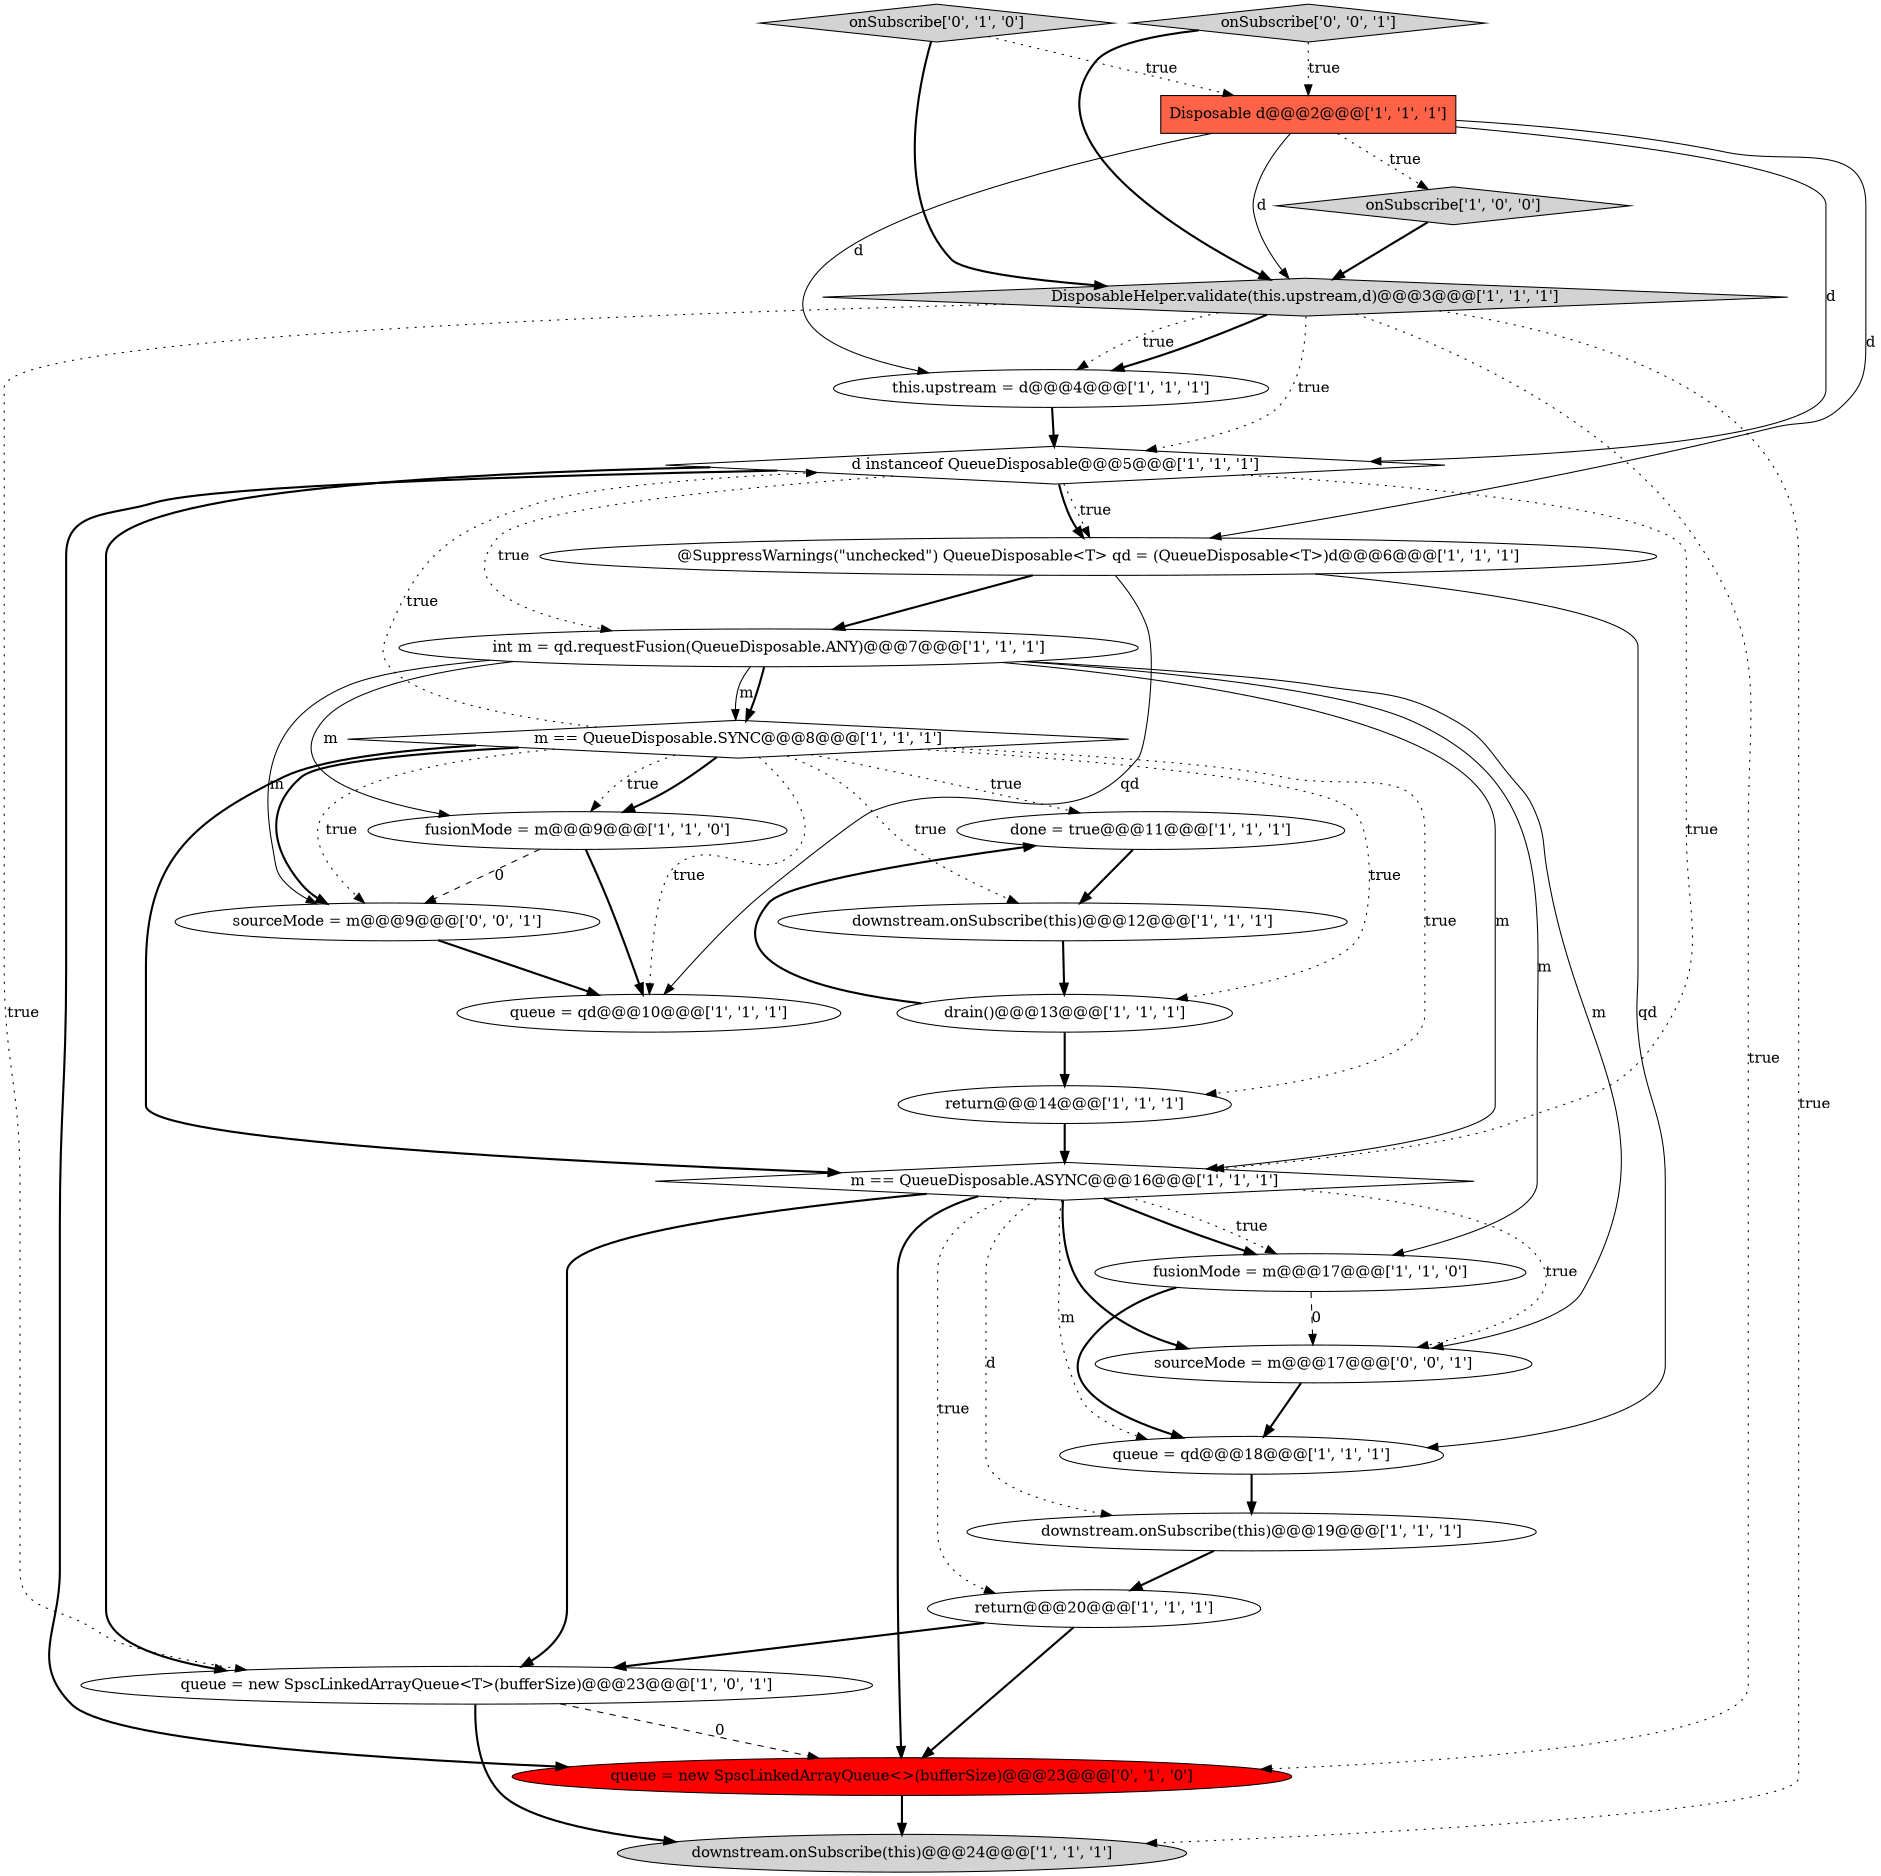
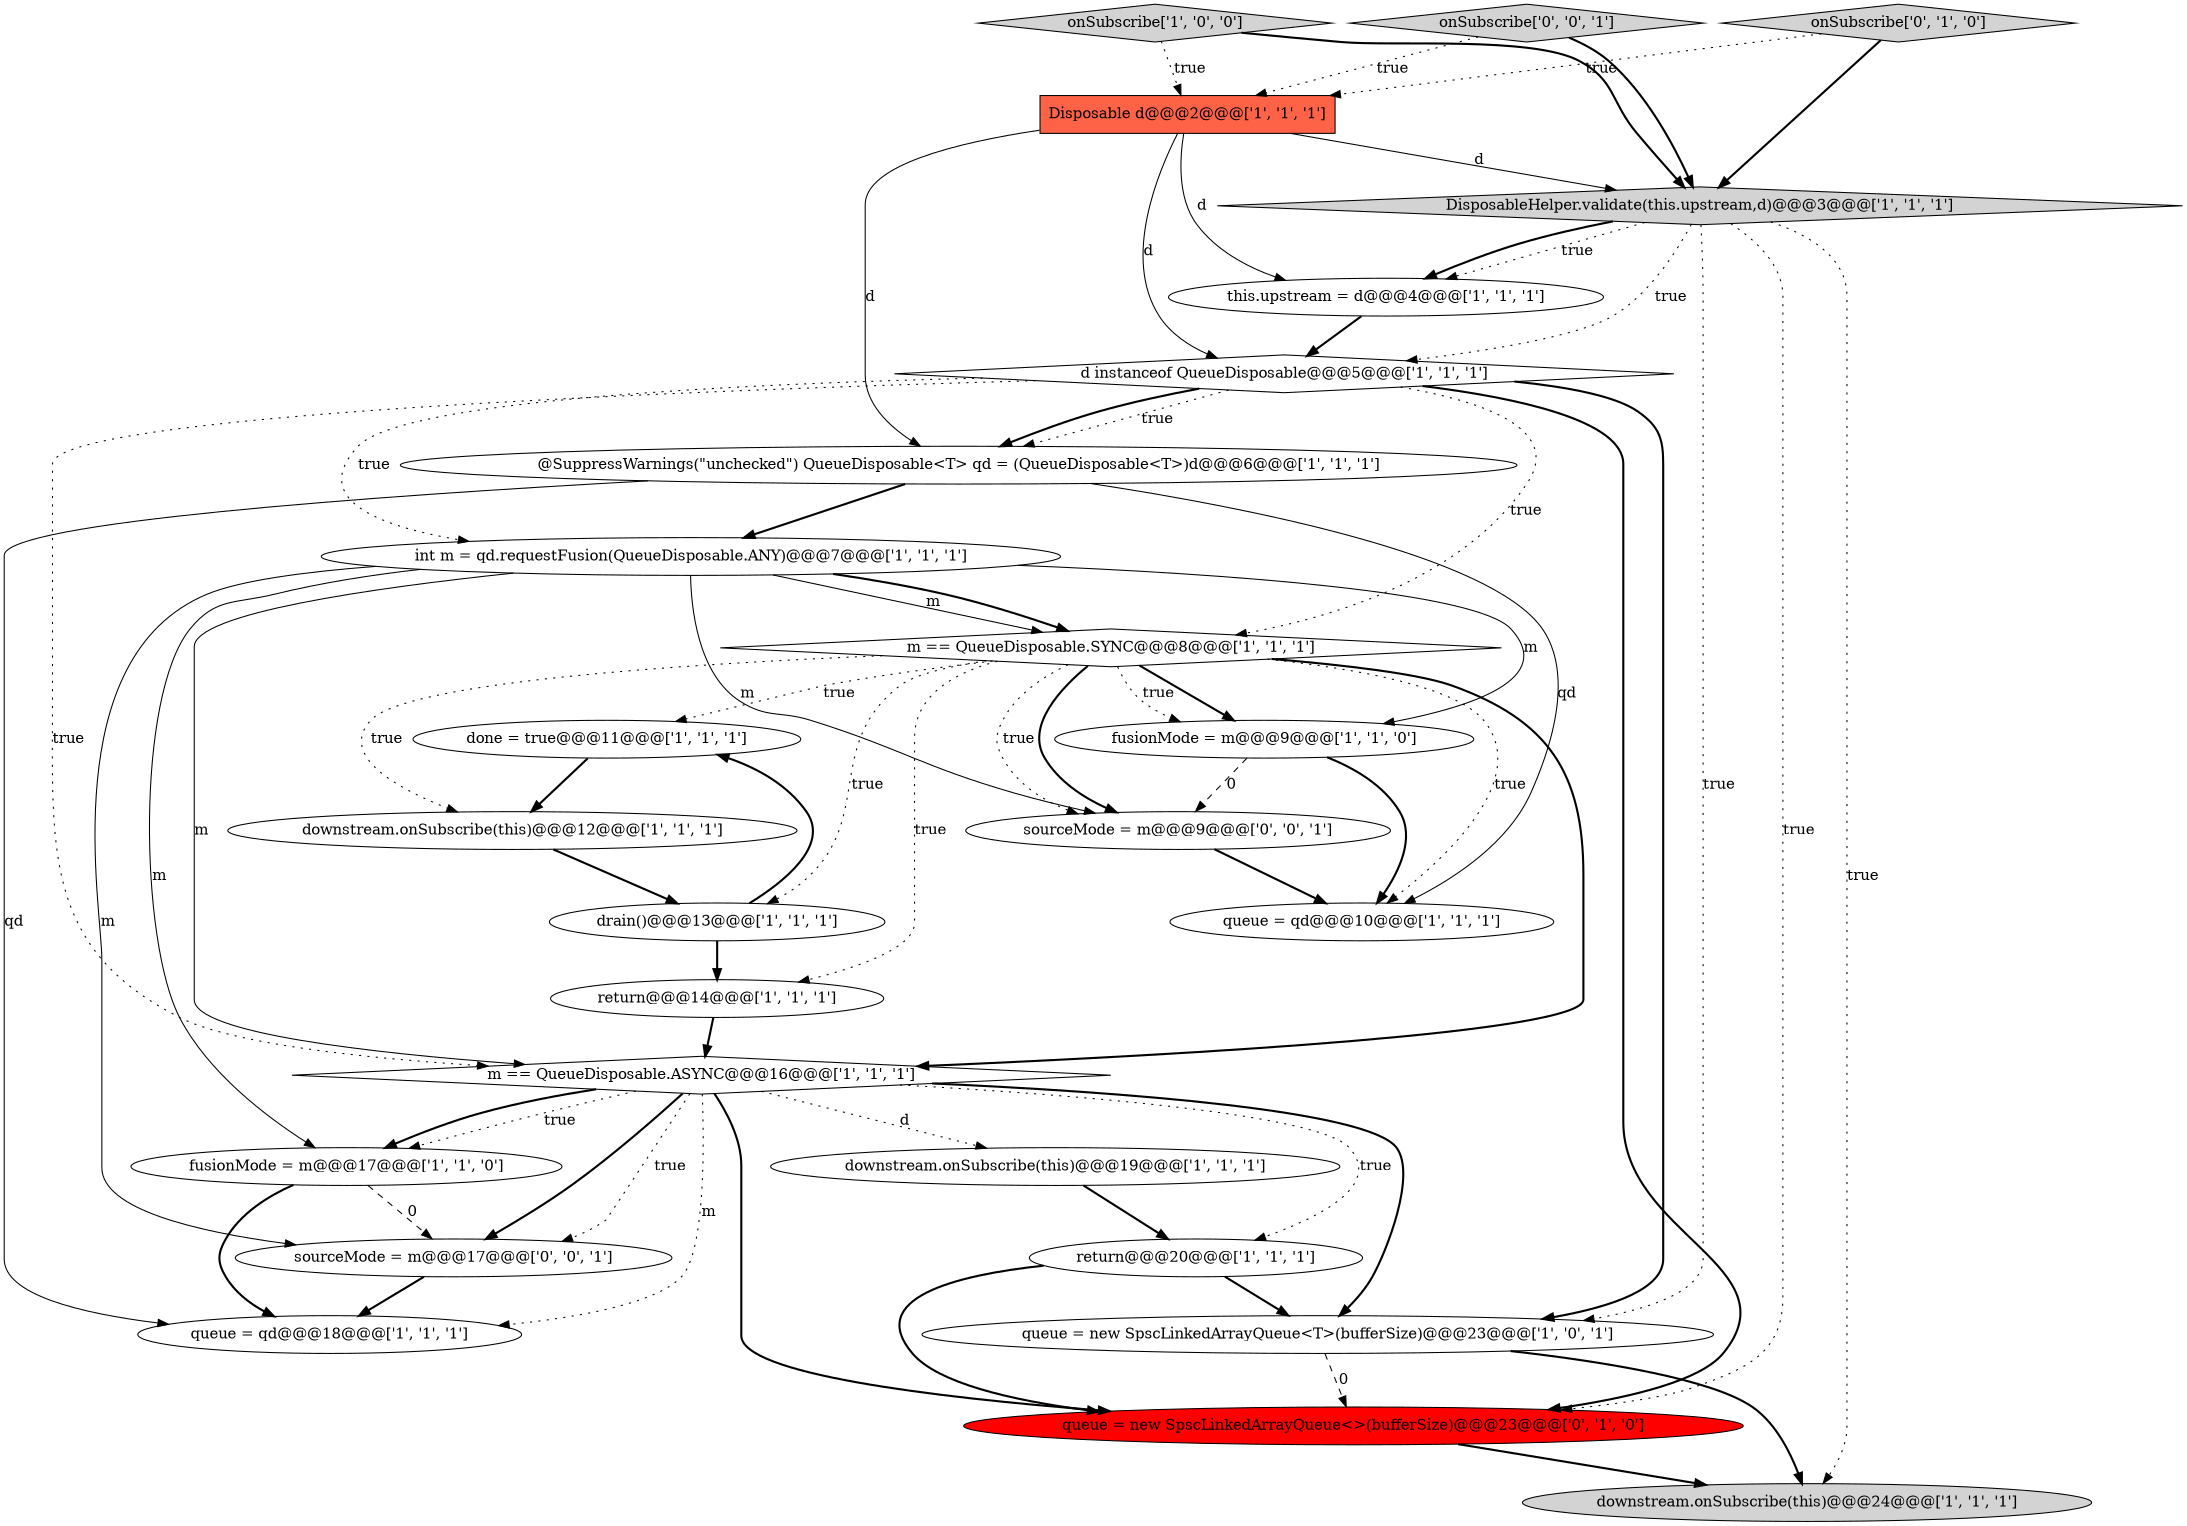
edge "Disposable d@@@2@@@['1', '1', '1']" -> "onSubscribe['1', '0', '0']": reversed
edge "m == QueueDisposable.SYNC@@@8@@@['1', '1', '1']" -> "d instanceof QueueDisposable@@@5@@@['1', '1', '1']": reversed
edge "queue = qd@@@18@@@['1', '1', '1']" -> "downstream.onSubscribe(this)@@@19@@@['1', '1', '1']": removed
